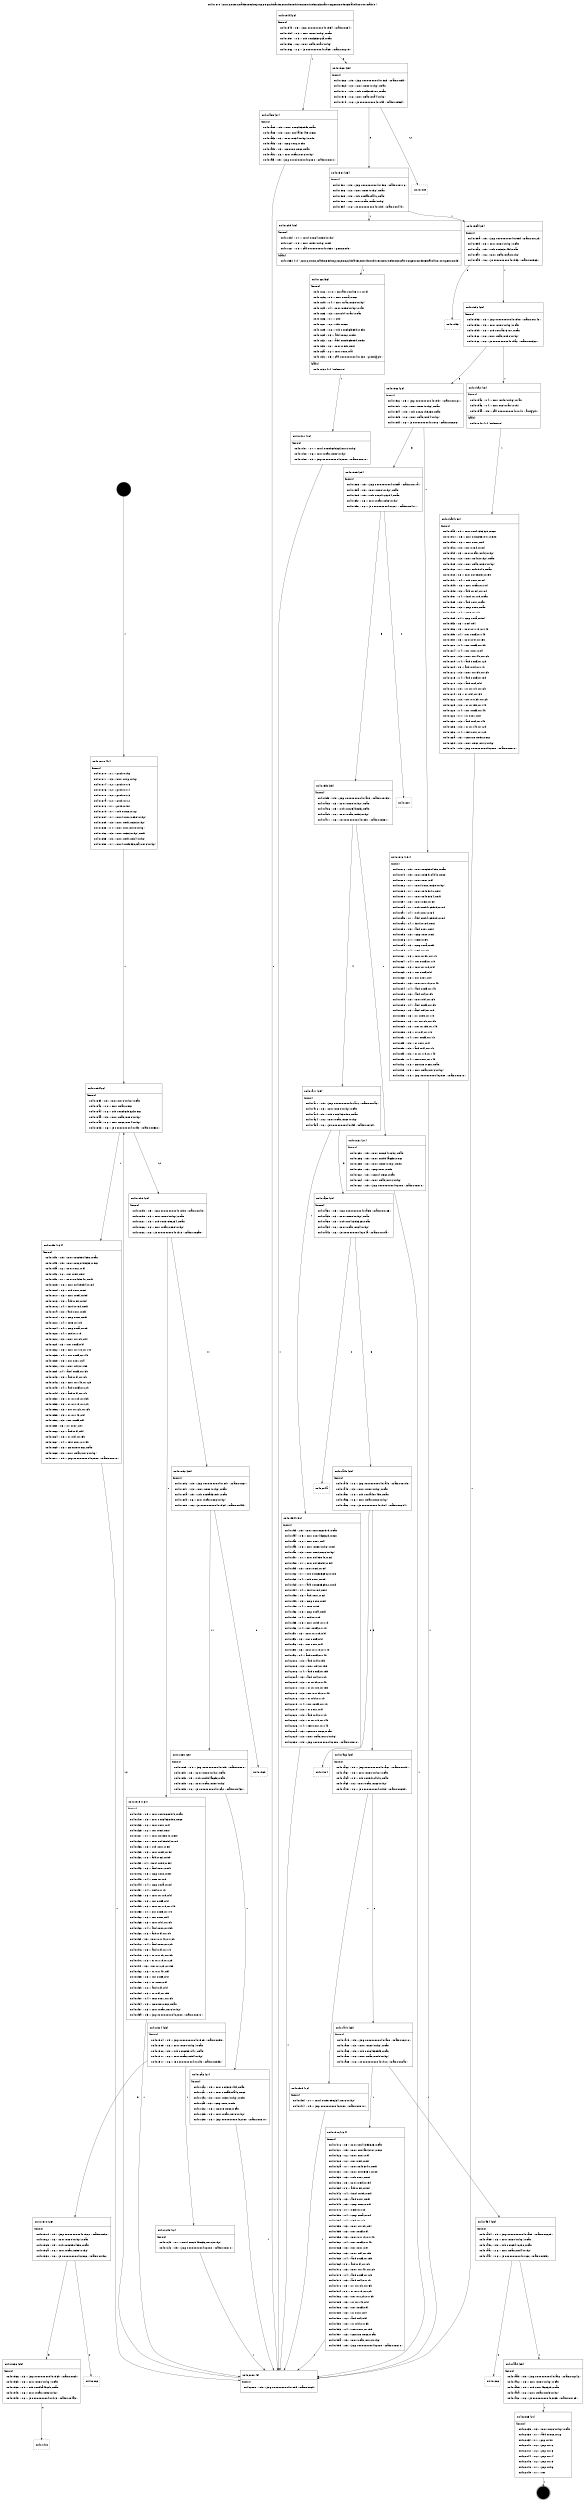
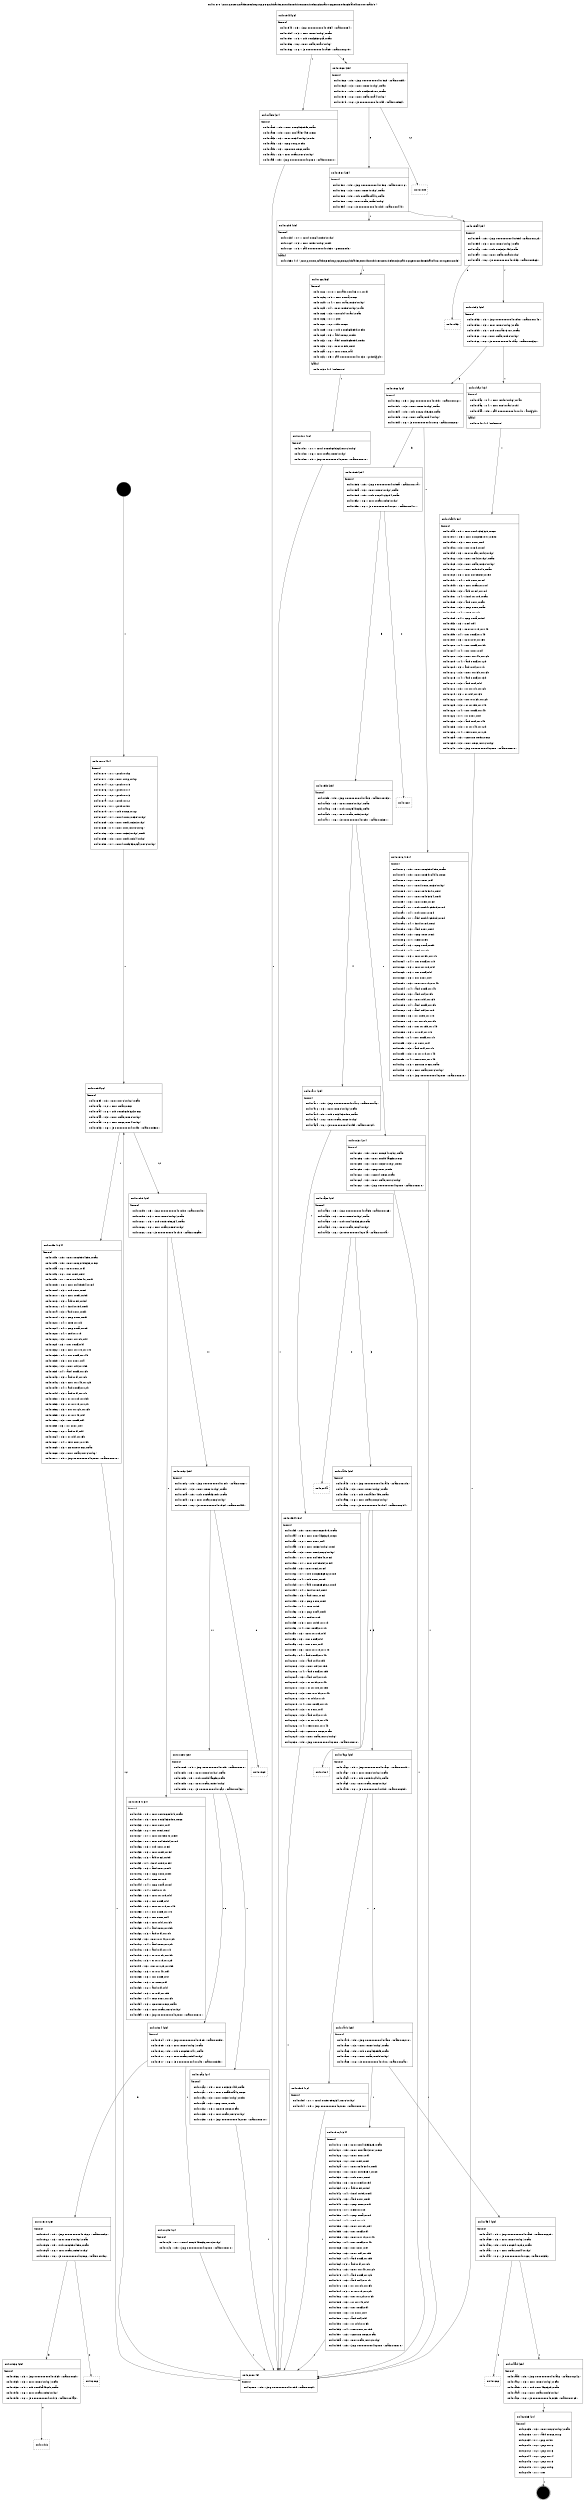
edge "0x401a17 [25]" -> "0x401a30 [25]": removed, label "3"
edge "0x4018eb [25]" -> "0x401904 [25]": added, label "10"
edge "0x401f19 [134]" -> "0x402080 [5]": removed, label "1"
